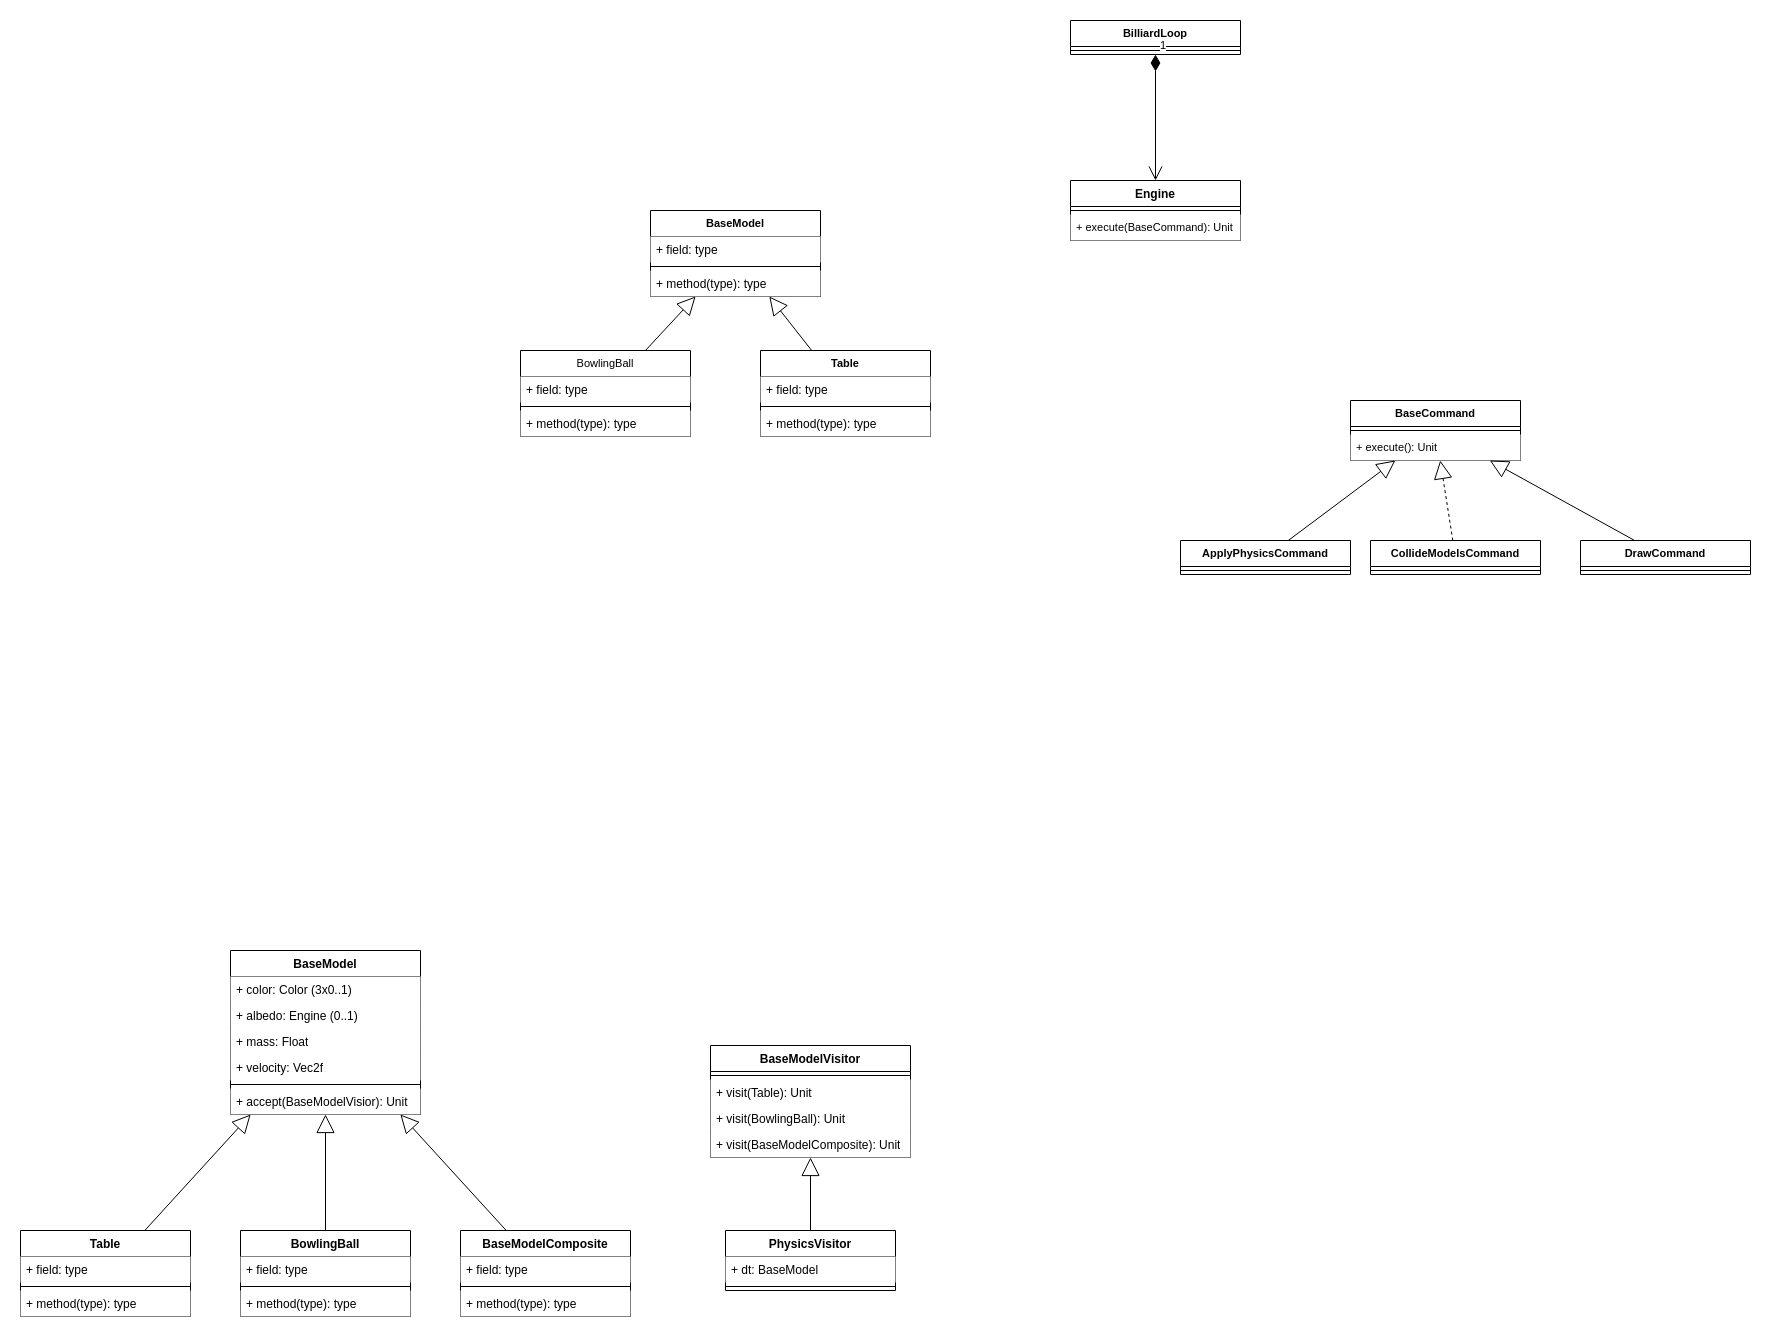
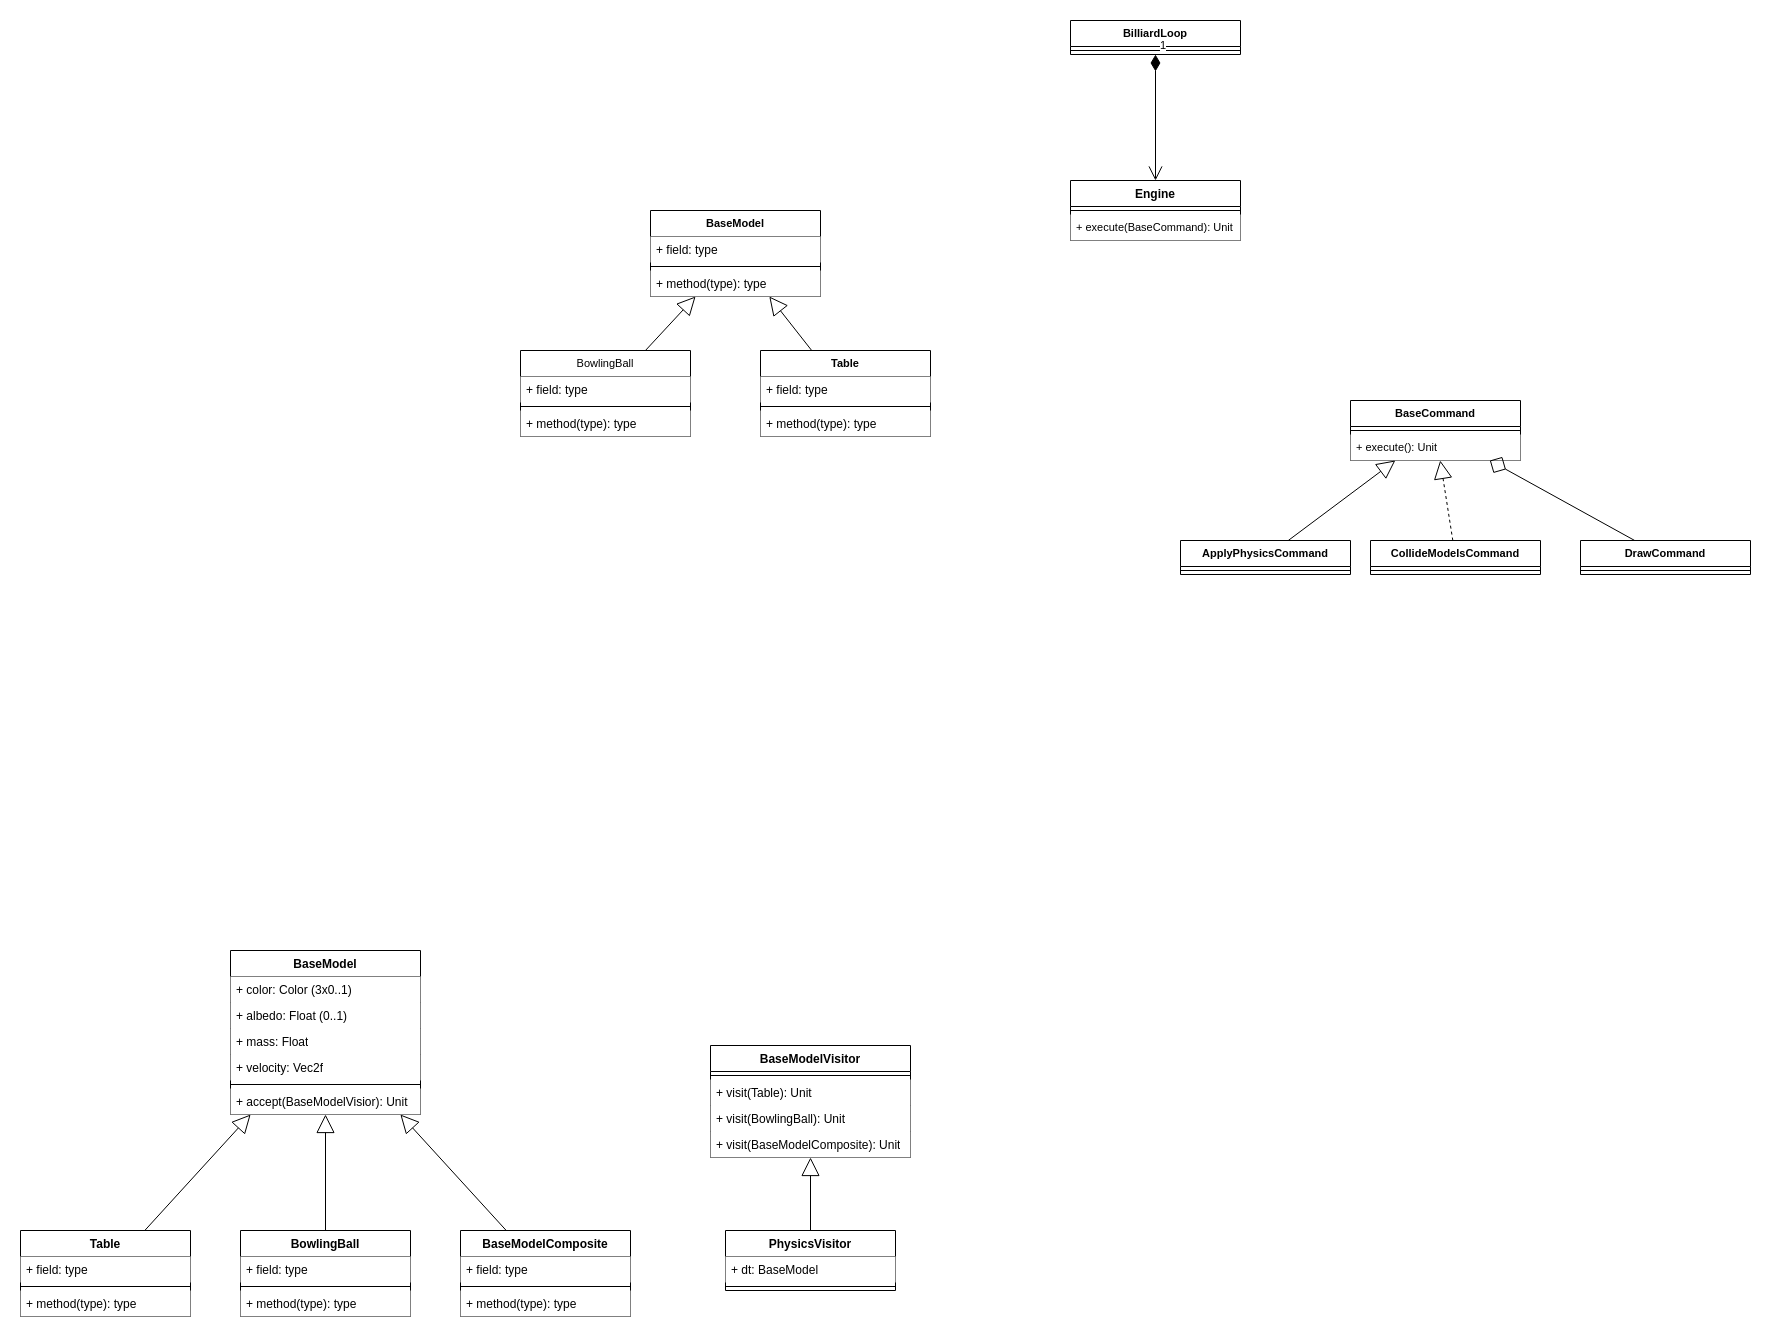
edge "DrawCommand" -> "BaseCommand": arrowhead block -> diamond
node "+ albedo: Engine (0..1)": label "+ albedo: Engine (0..1)" -> "+ albedo: Float (0..1)"
